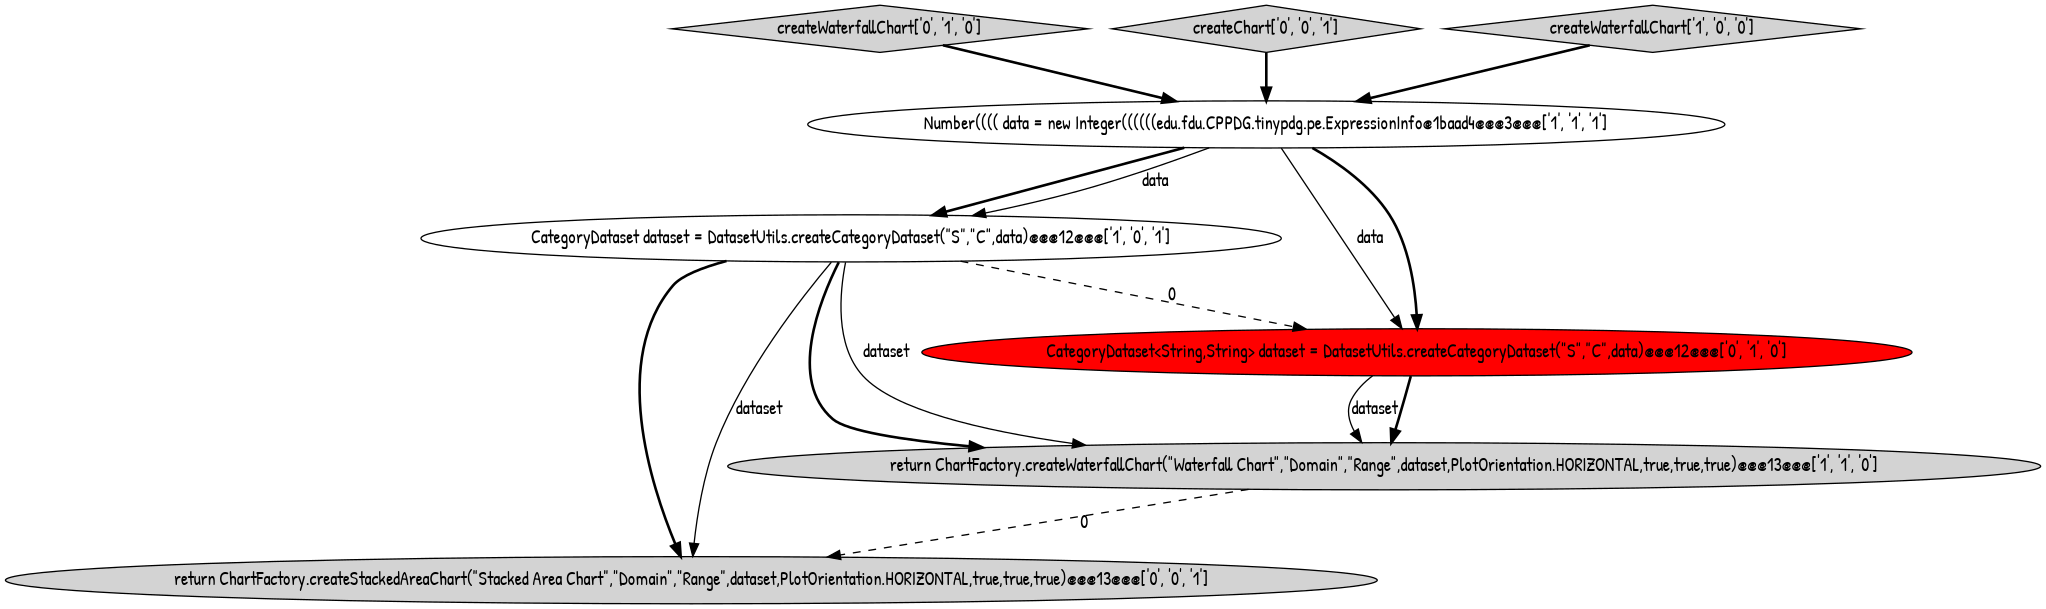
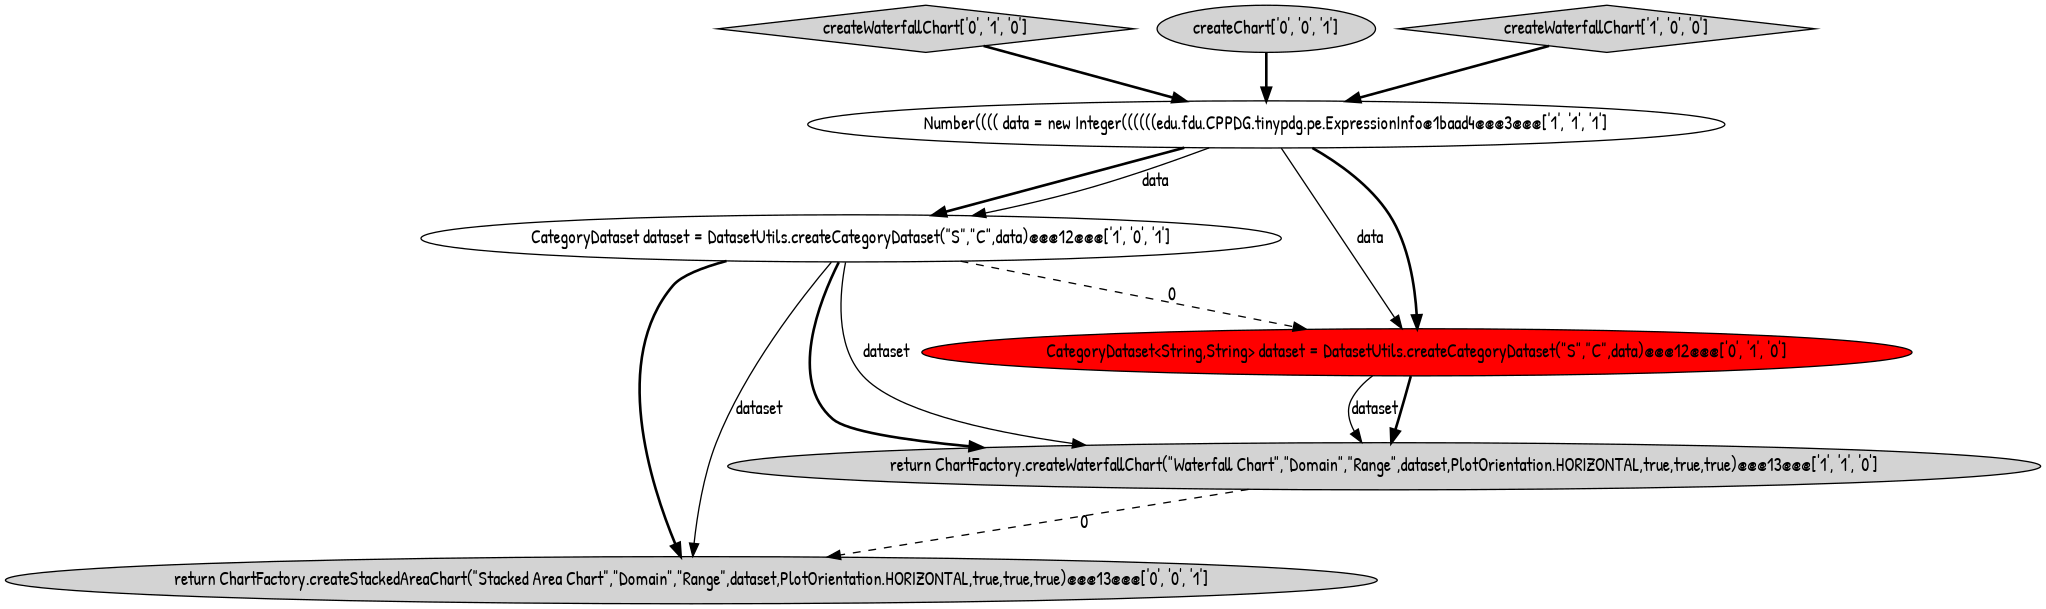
node "createChart['0', '0', '1']": shape diamond -> ellipse
